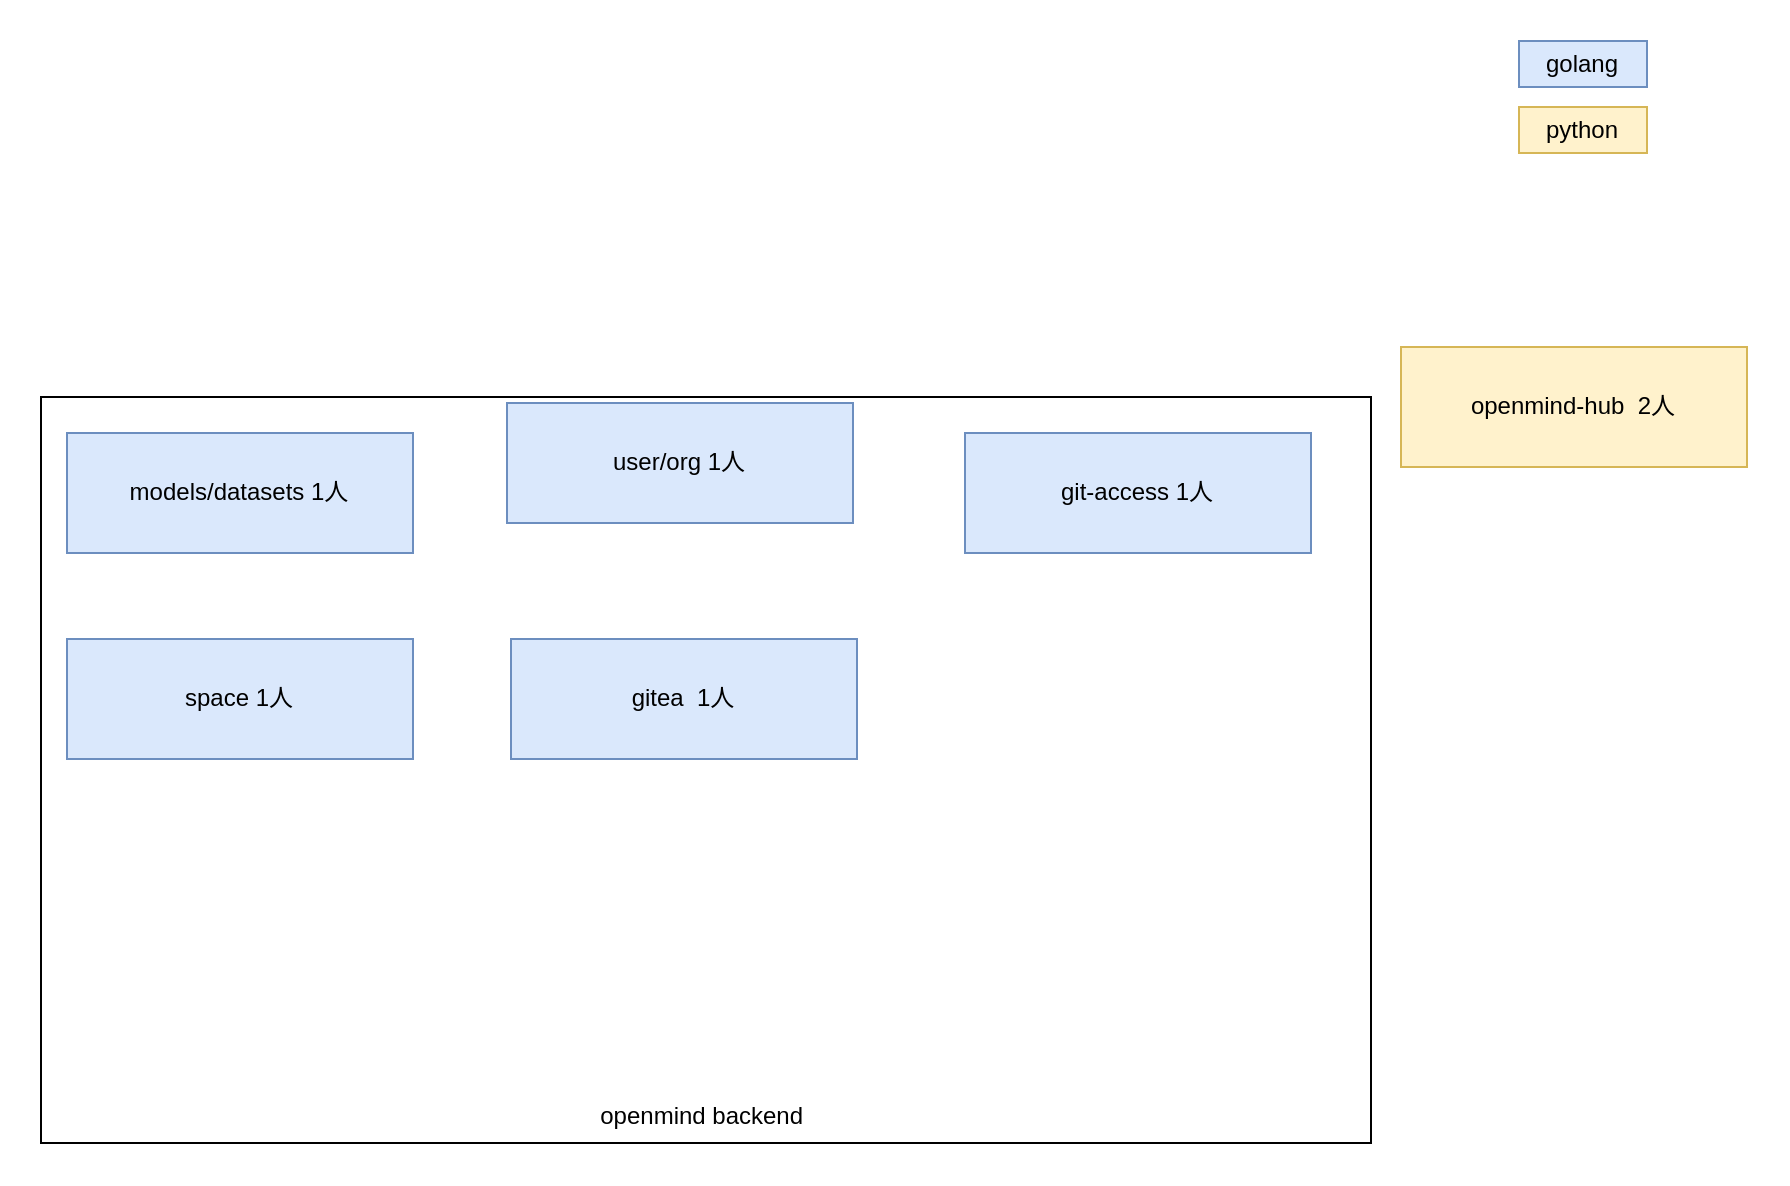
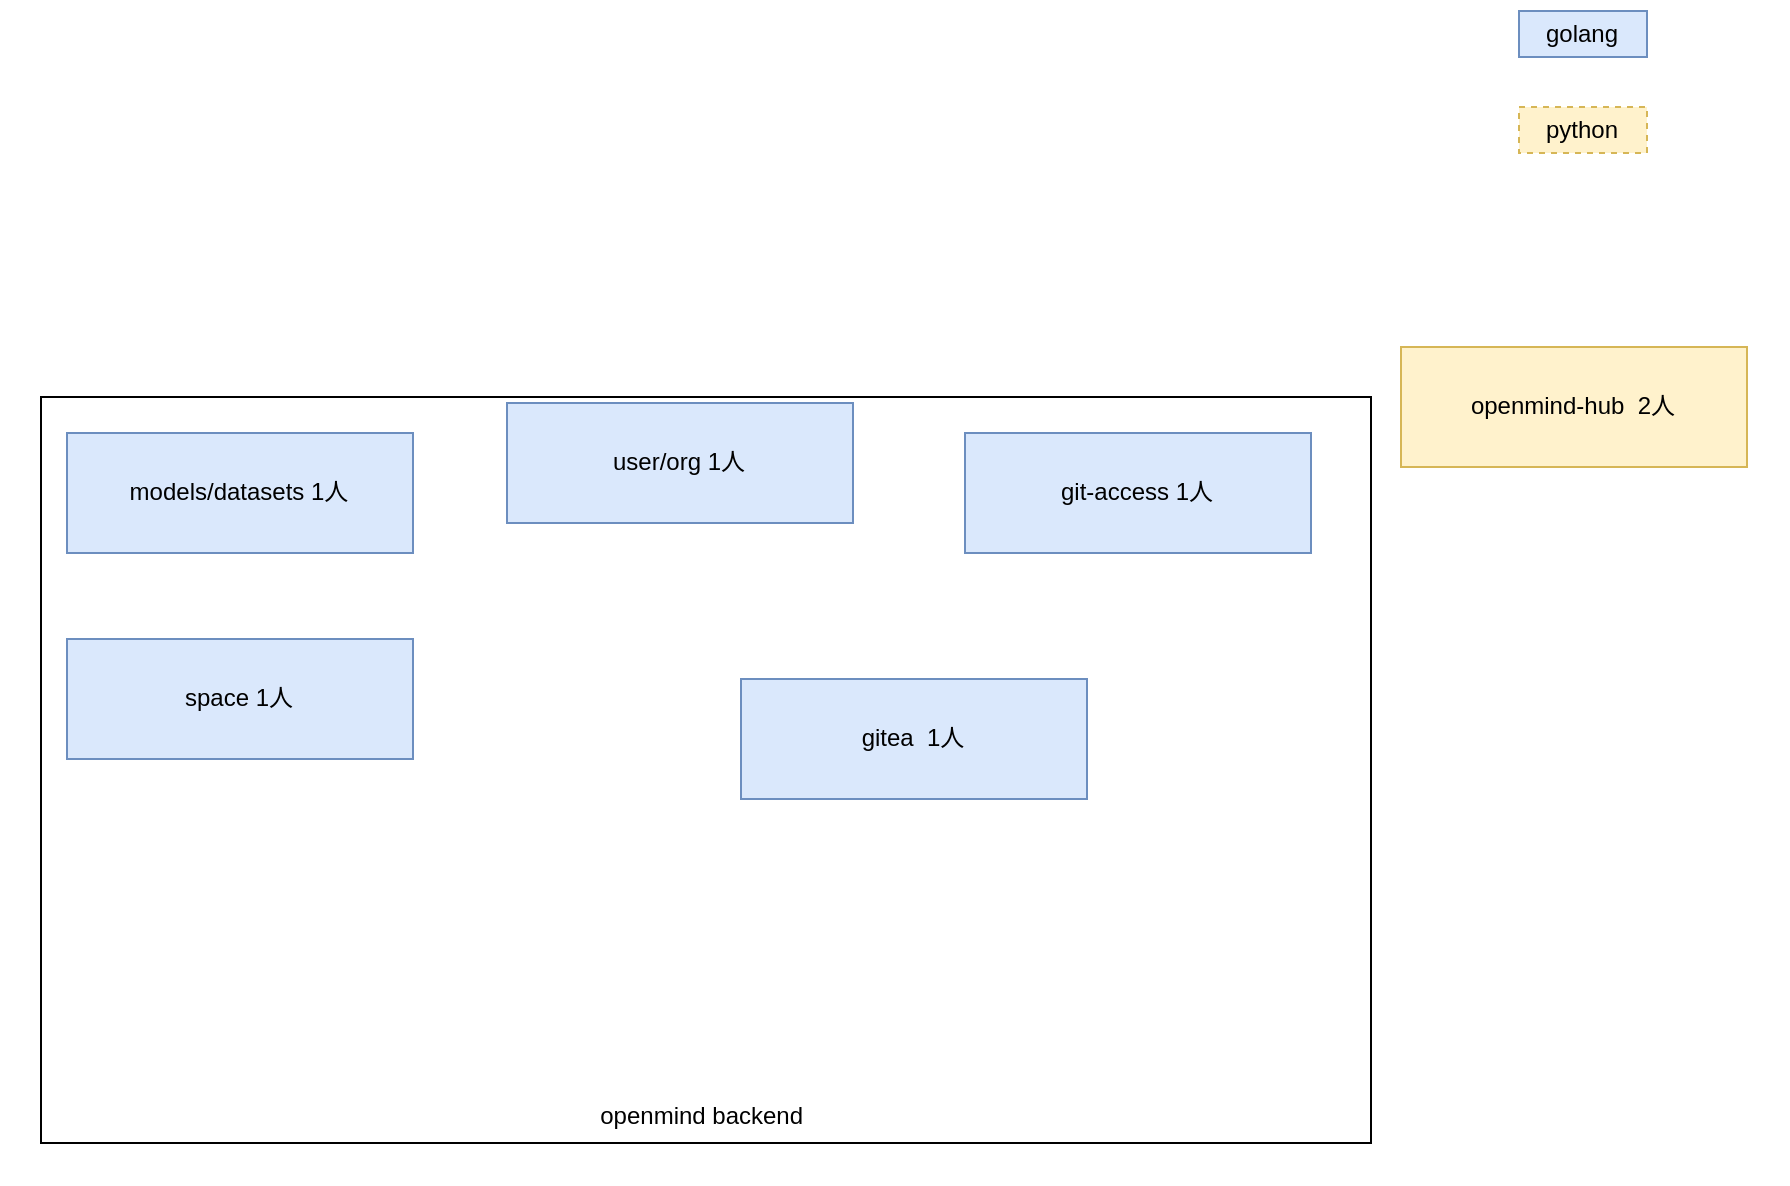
node "golang": moved (1583, 64) -> (1583, 34)
node "python": style solid -> dashed
node "gitea 1人": moved (684, 699) -> (914, 739)
